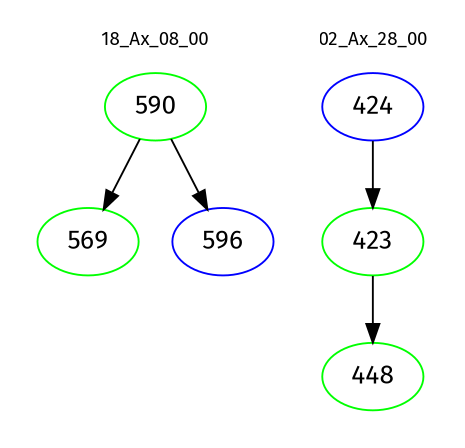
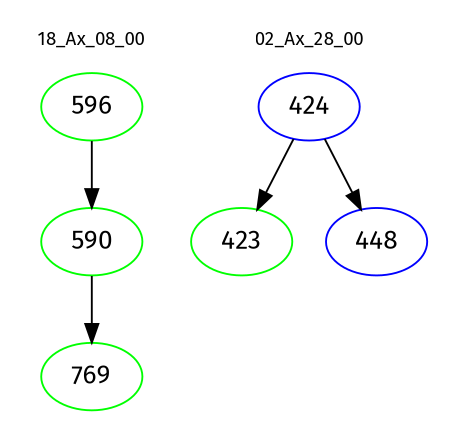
edge "590" -> "596": reversed
node "569": label "569" -> "769"
node "596": color blue -> green
edge "423" -> "448": now "424" -> "448"
node "448": color green -> blue
